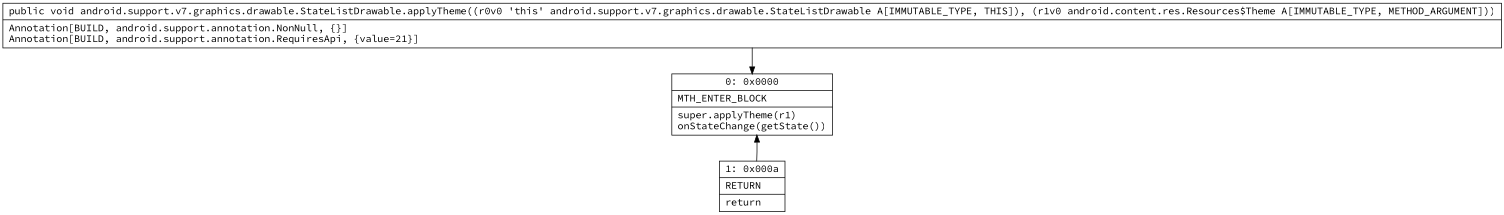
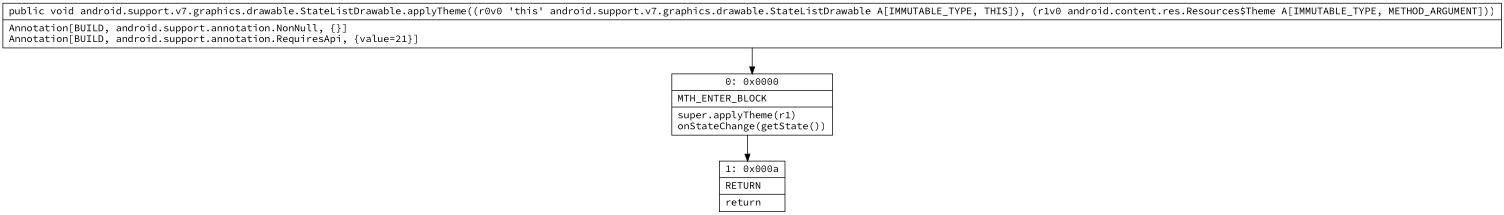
edge "1: 0x000a" -> "0: 0x0000": reversed
